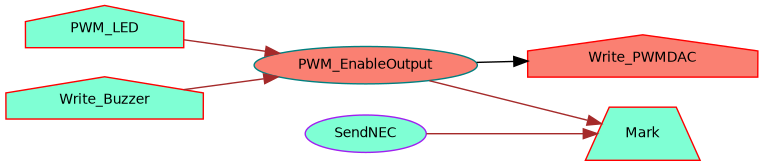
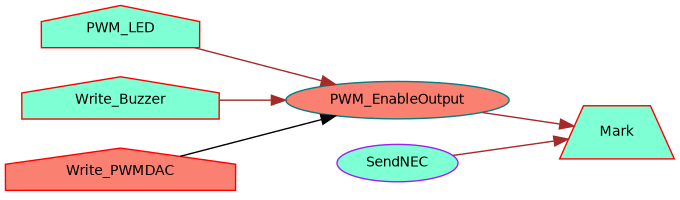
edge "PWM_EnableOutput" -> "Write_PWMDAC": reversed
